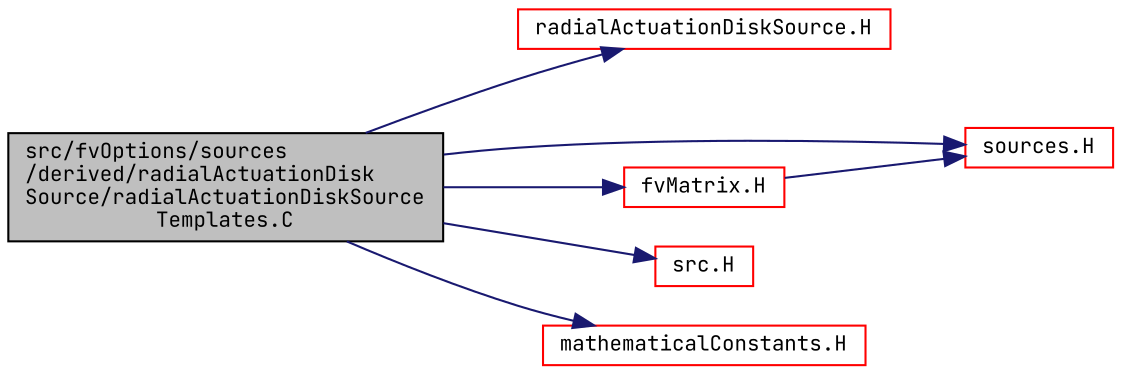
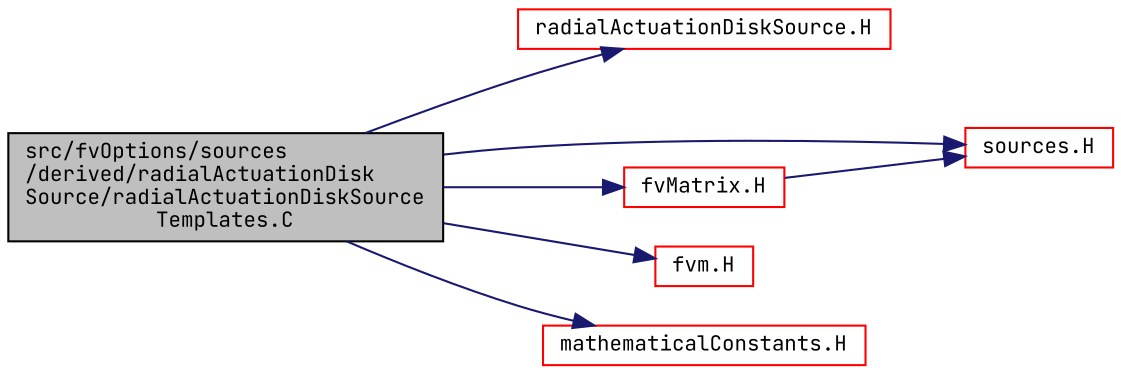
node "src.H": label "src.H" -> "fvm.H"
